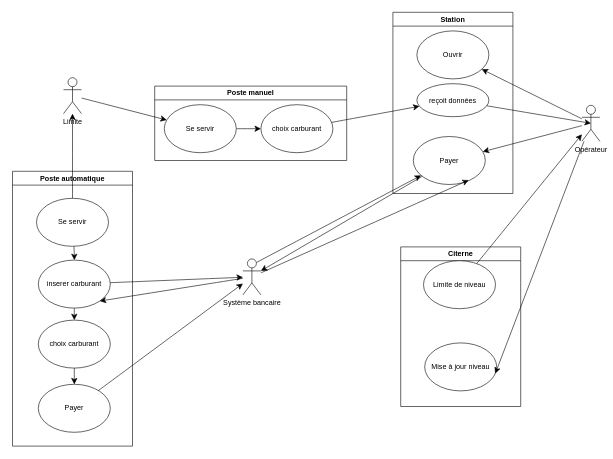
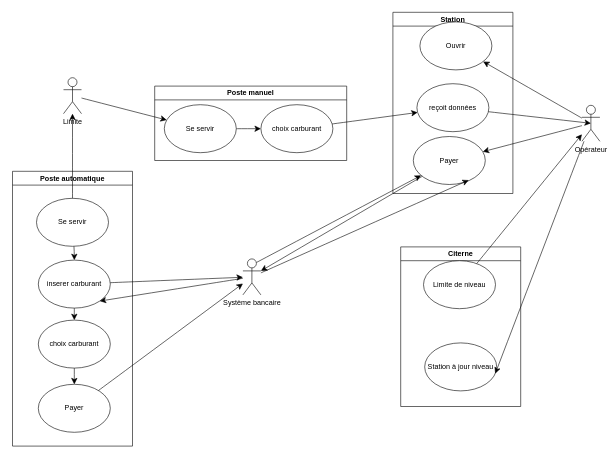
node "Ouvrir": moved (453, 55) -> (456, 46)
node "reçoit données": size 72x33 -> 72x48
node "Mise à jour niveau": label "Mise à jour niveau" -> "Station à jour niveau"
